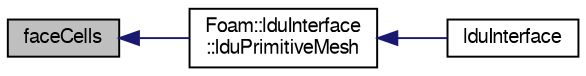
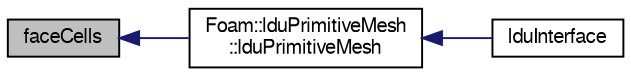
node "Foam::lduInterface ::lduPrimitiveMesh": label "Foam::lduInterface ::lduPrimitiveMesh" -> "Foam::lduPrimitiveMesh ::lduPrimitiveMesh"
